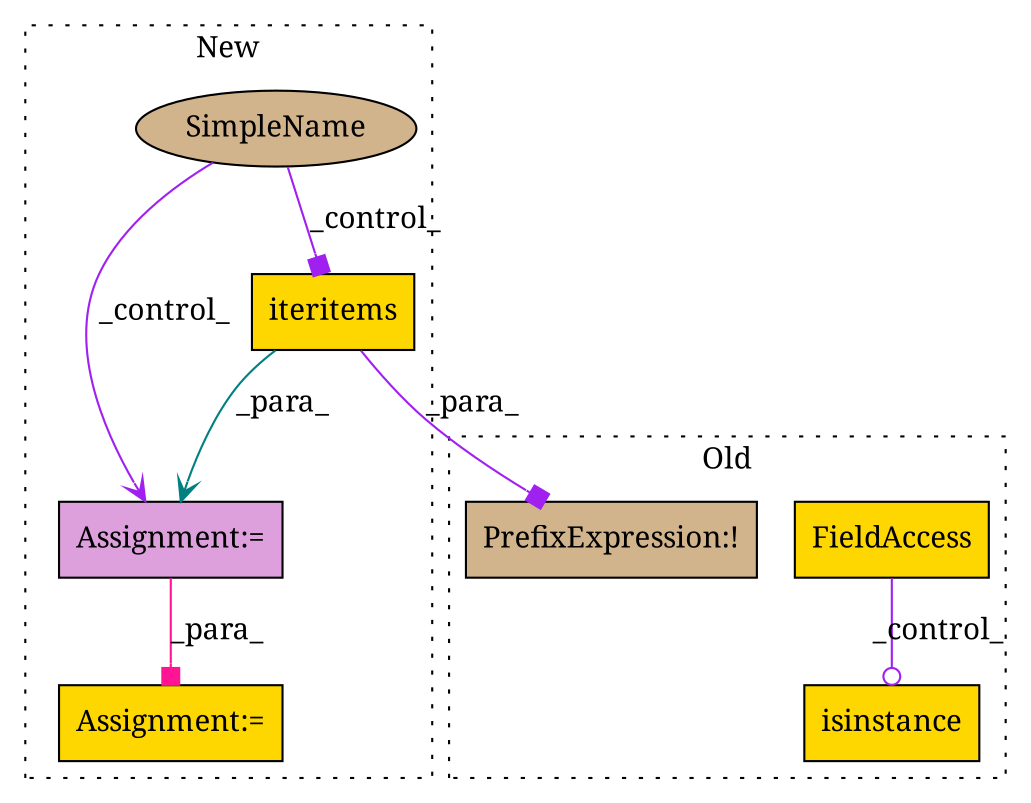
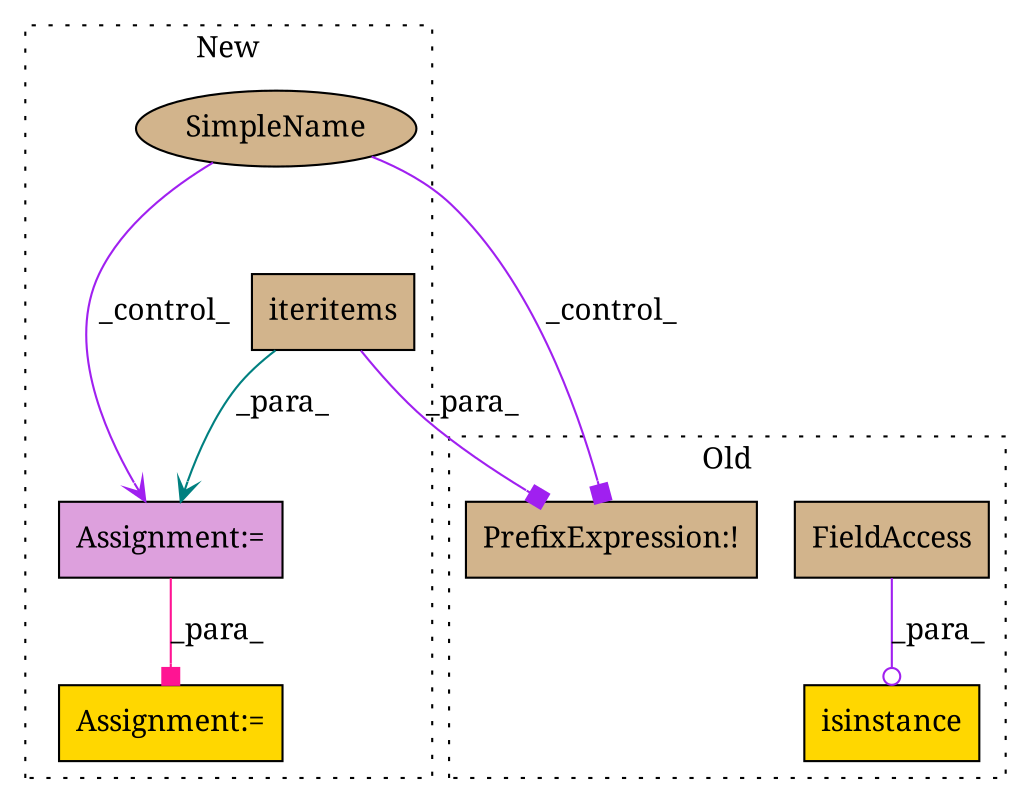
edge "SimpleName" -> "iteritems": now "SimpleName" -> "PrefixExpression:!"
node "iteritems": fillcolor gold -> tan
node "FieldAccess": fillcolor gold -> tan
edge "FieldAccess" -> "isinstance": label "_control_" -> "_para_"
